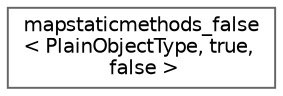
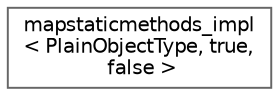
node "mapstaticmethods_false < PlainObjectType, true, false >": label "mapstaticmethods_false < PlainObjectType, true, false >" -> "mapstaticmethods_impl < PlainObjectType, true, false >"
